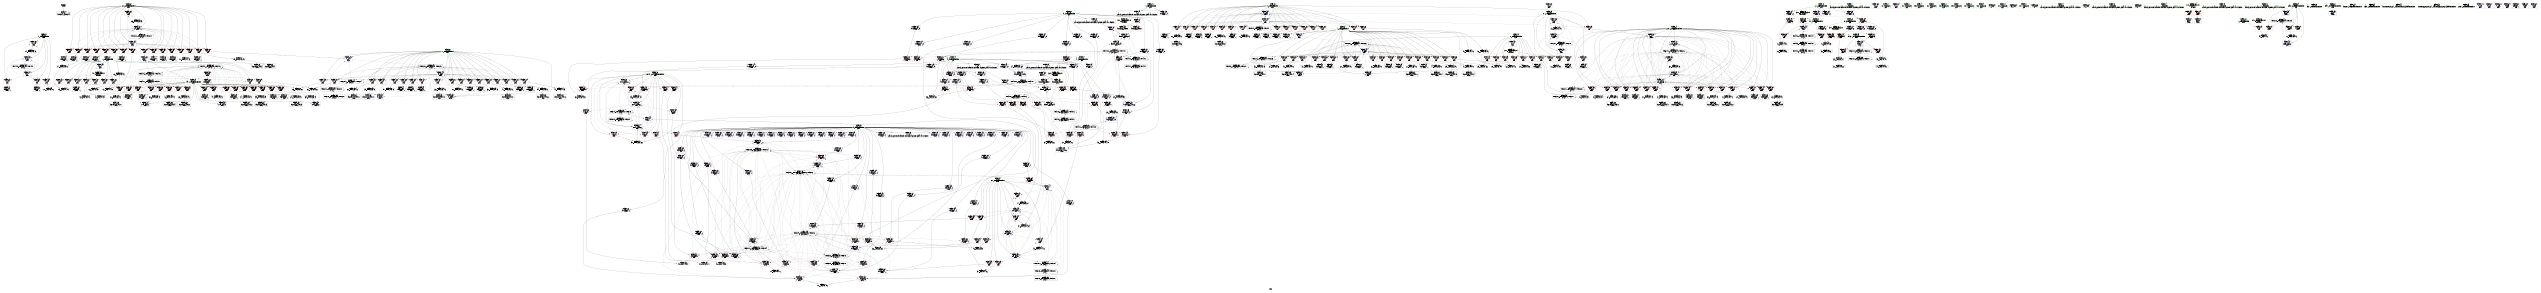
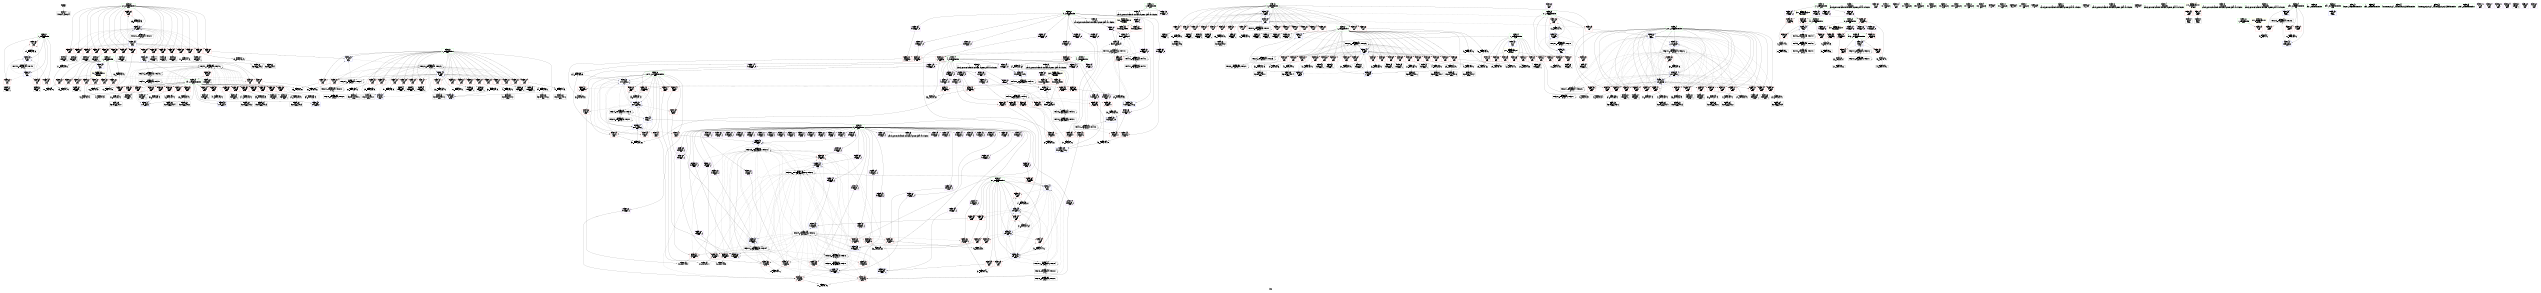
node "NodeID: 585": added
